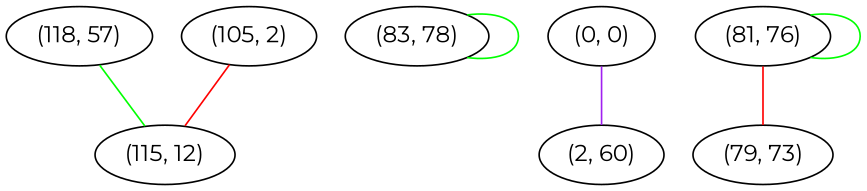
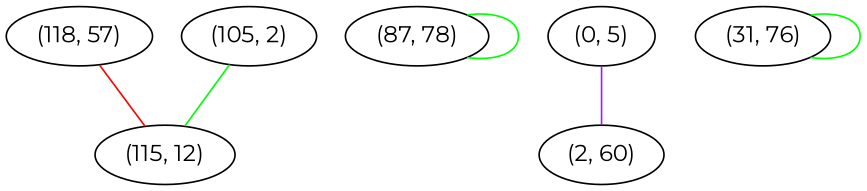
node "(83, 78)": label "(83, 78)" -> "(87, 78)"
node "(0, 0)": label "(0, 0)" -> "(0, 5)"
node "(81, 76)": label "(81, 76)" -> "(31, 76)"
edge "(105, 2)" -- "(115, 12)": color red -> green
edge "(118, 57)" -- "(115, 12)": color green -> red
node "(79, 73)": removed
